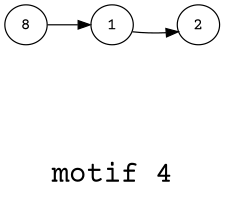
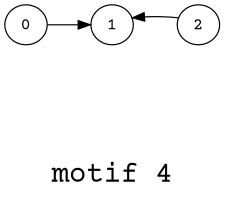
node "8": label "8" -> "0"
edge "1" -> "2": reversed
